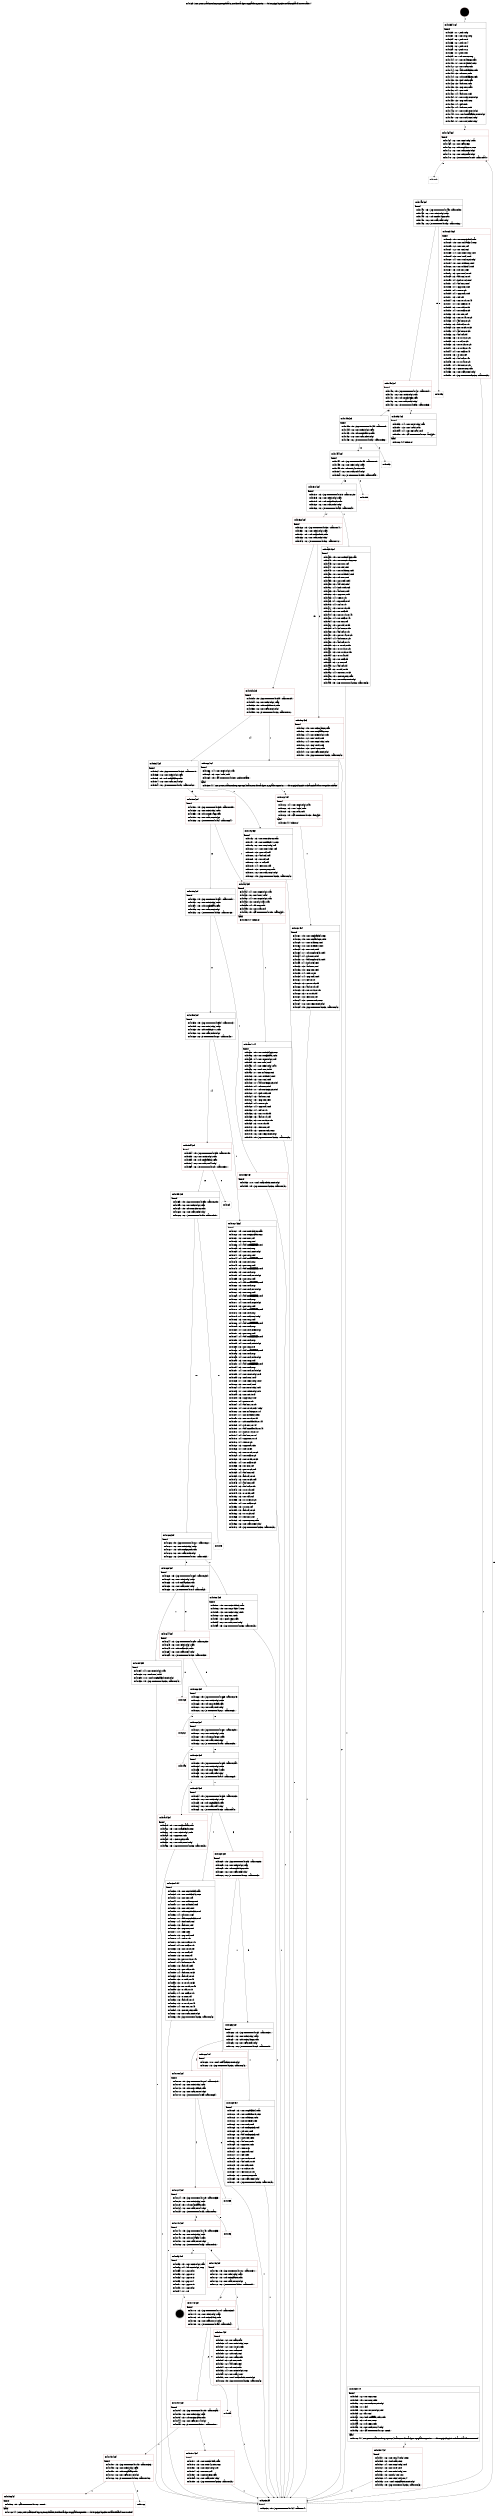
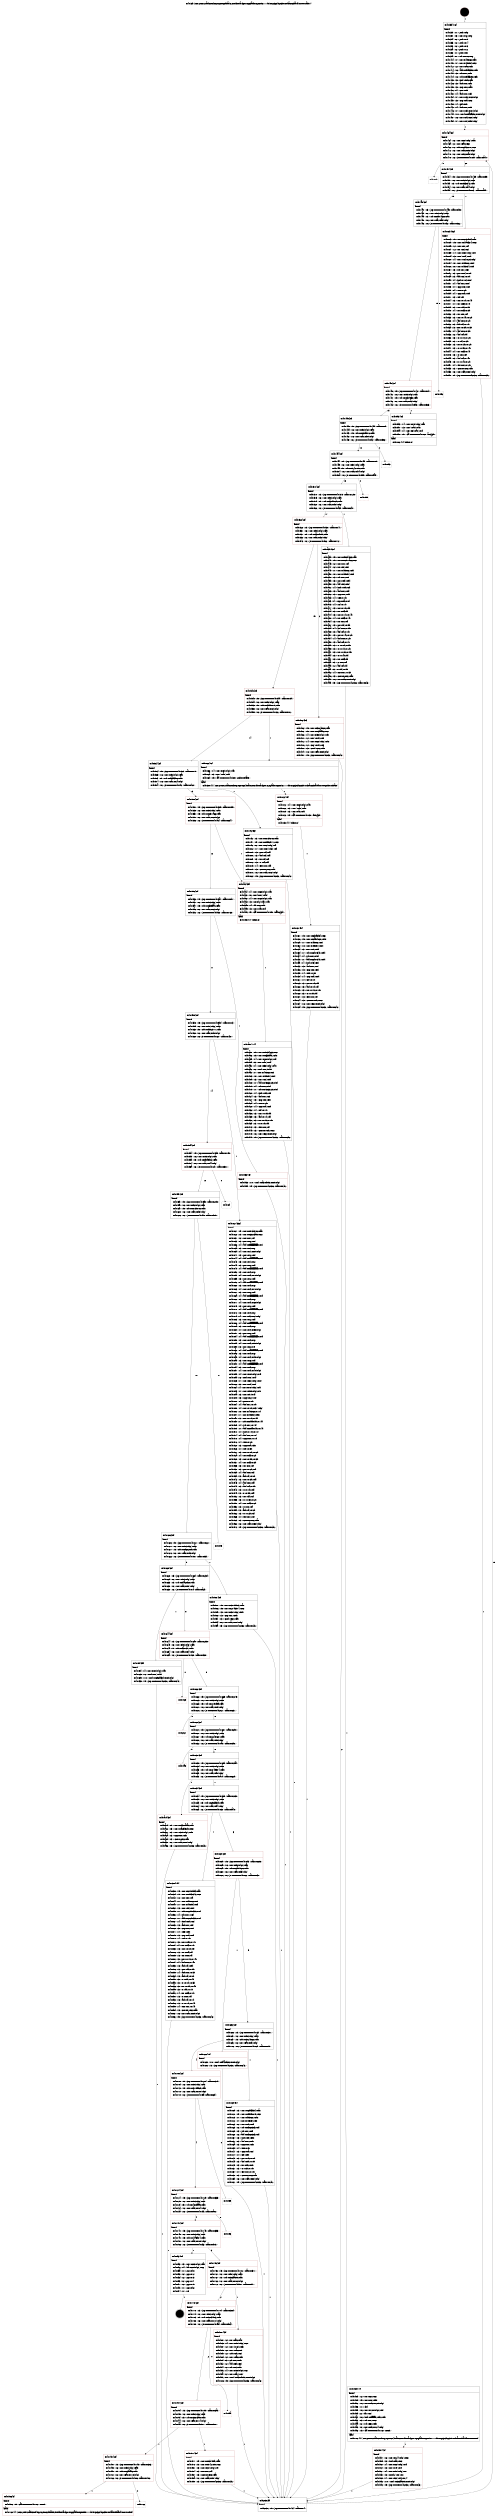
node "0x401484 [28]": added
